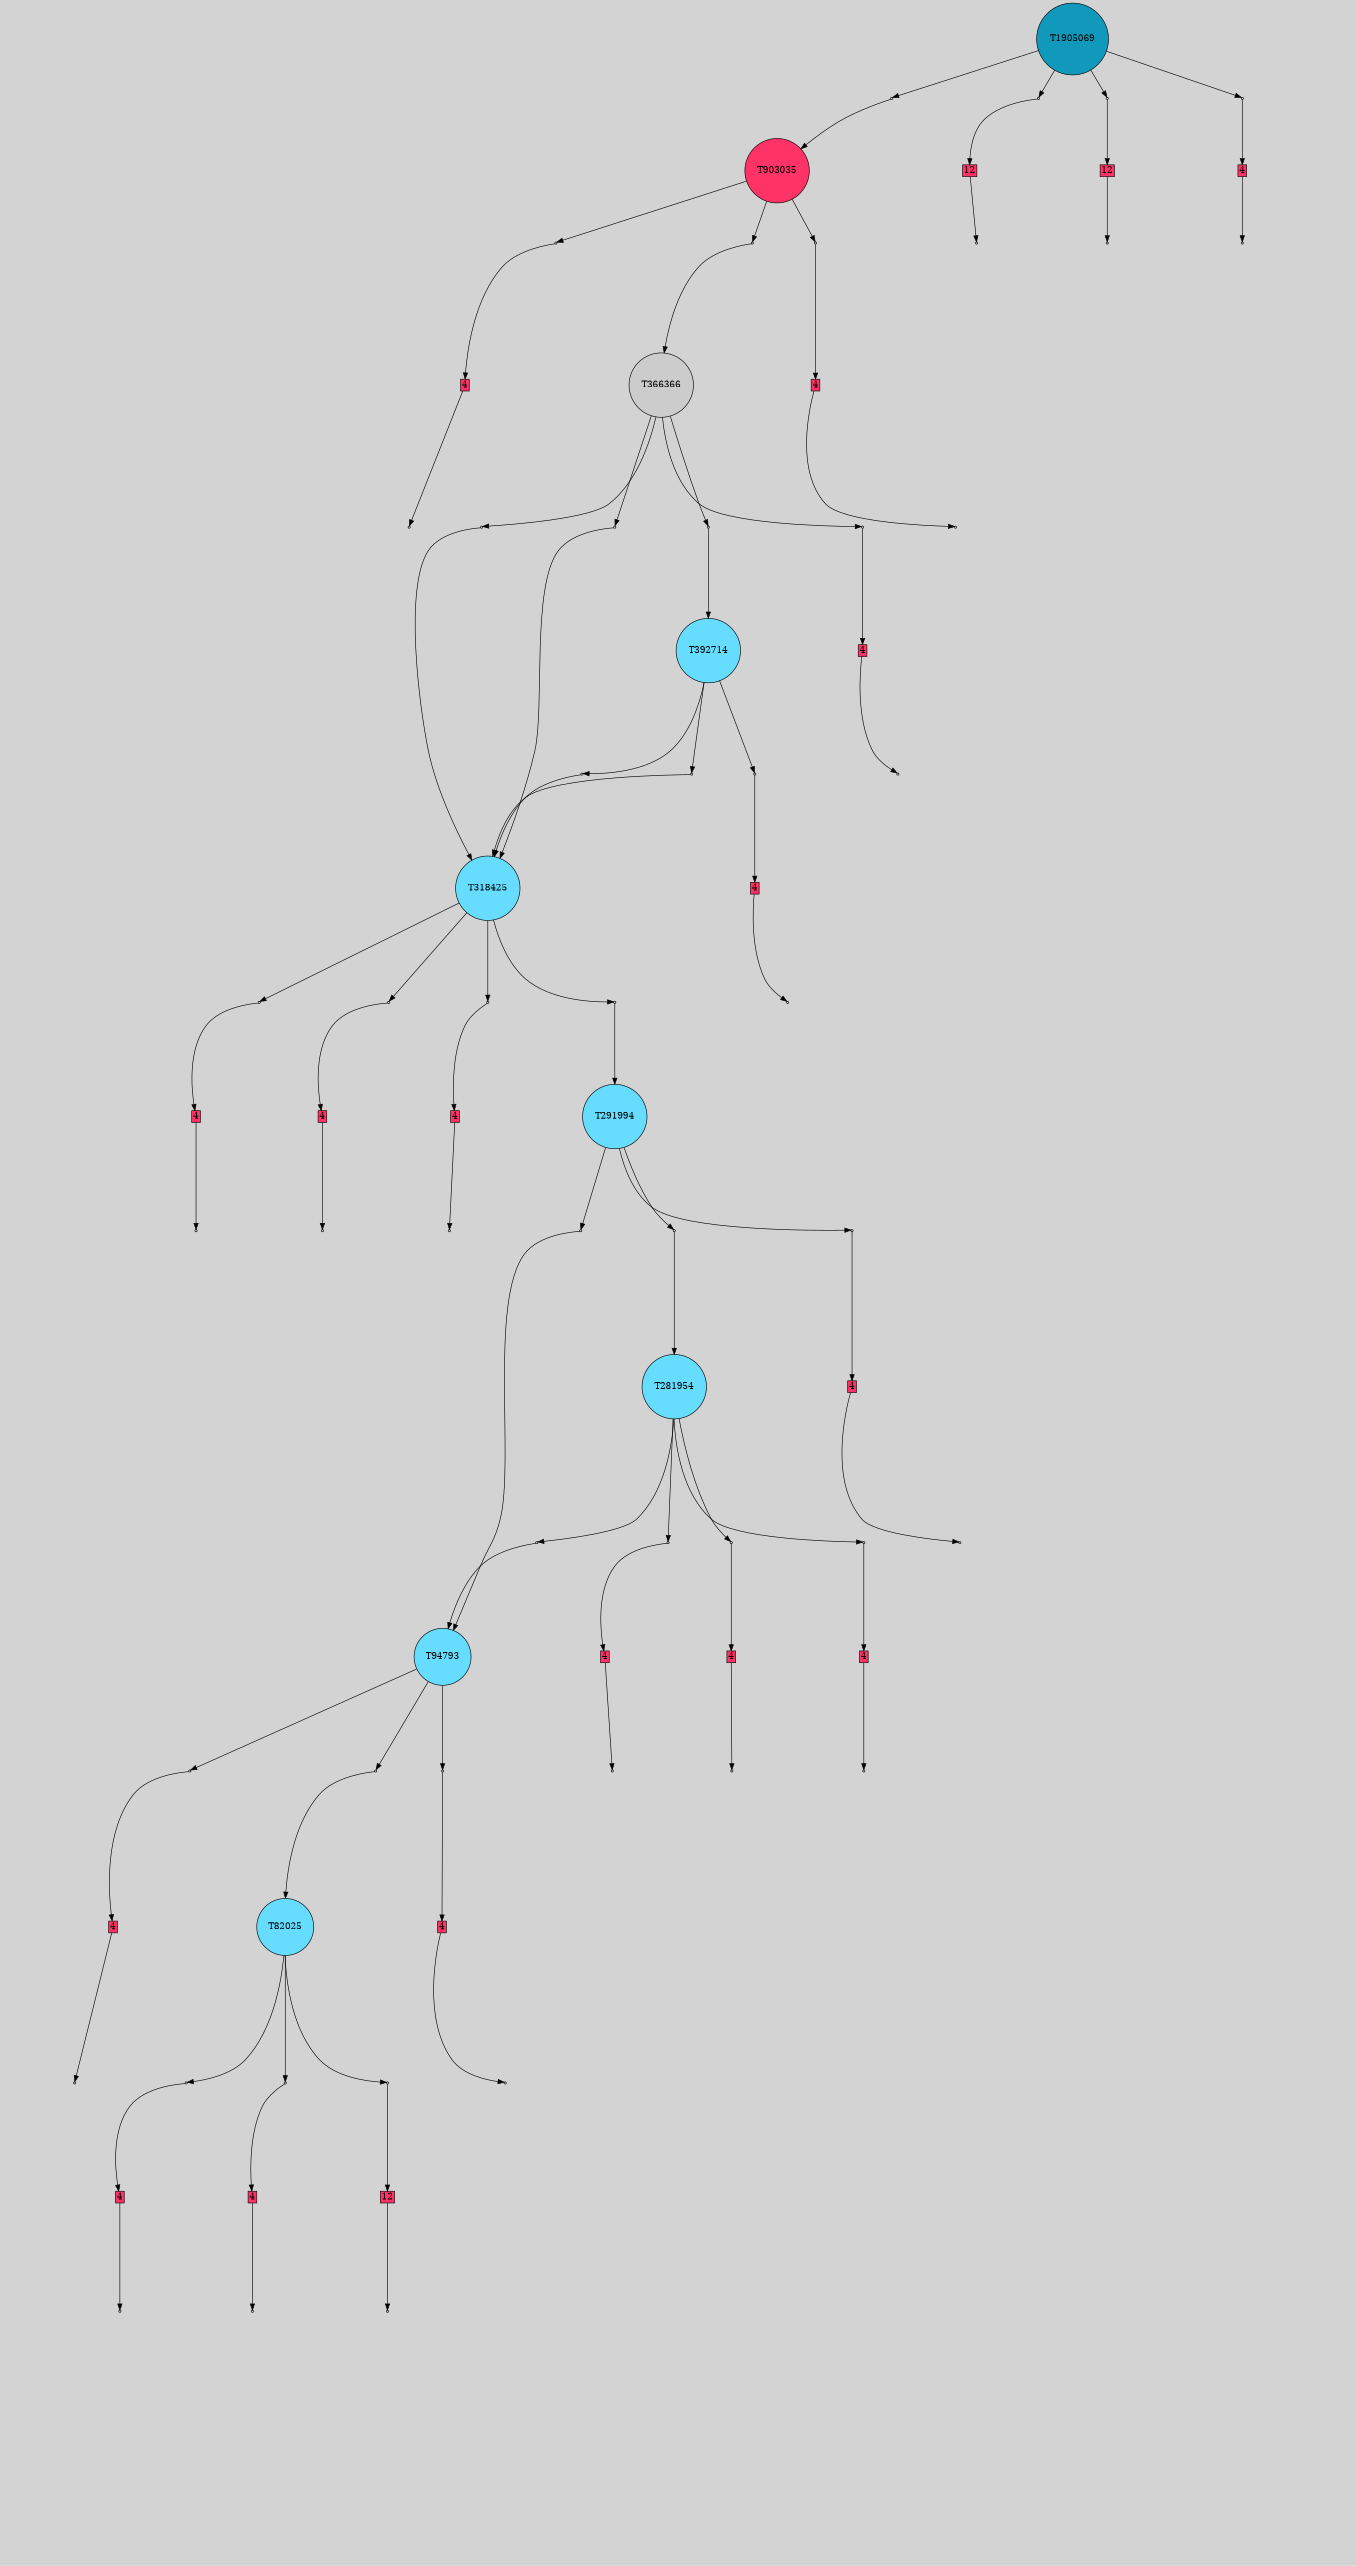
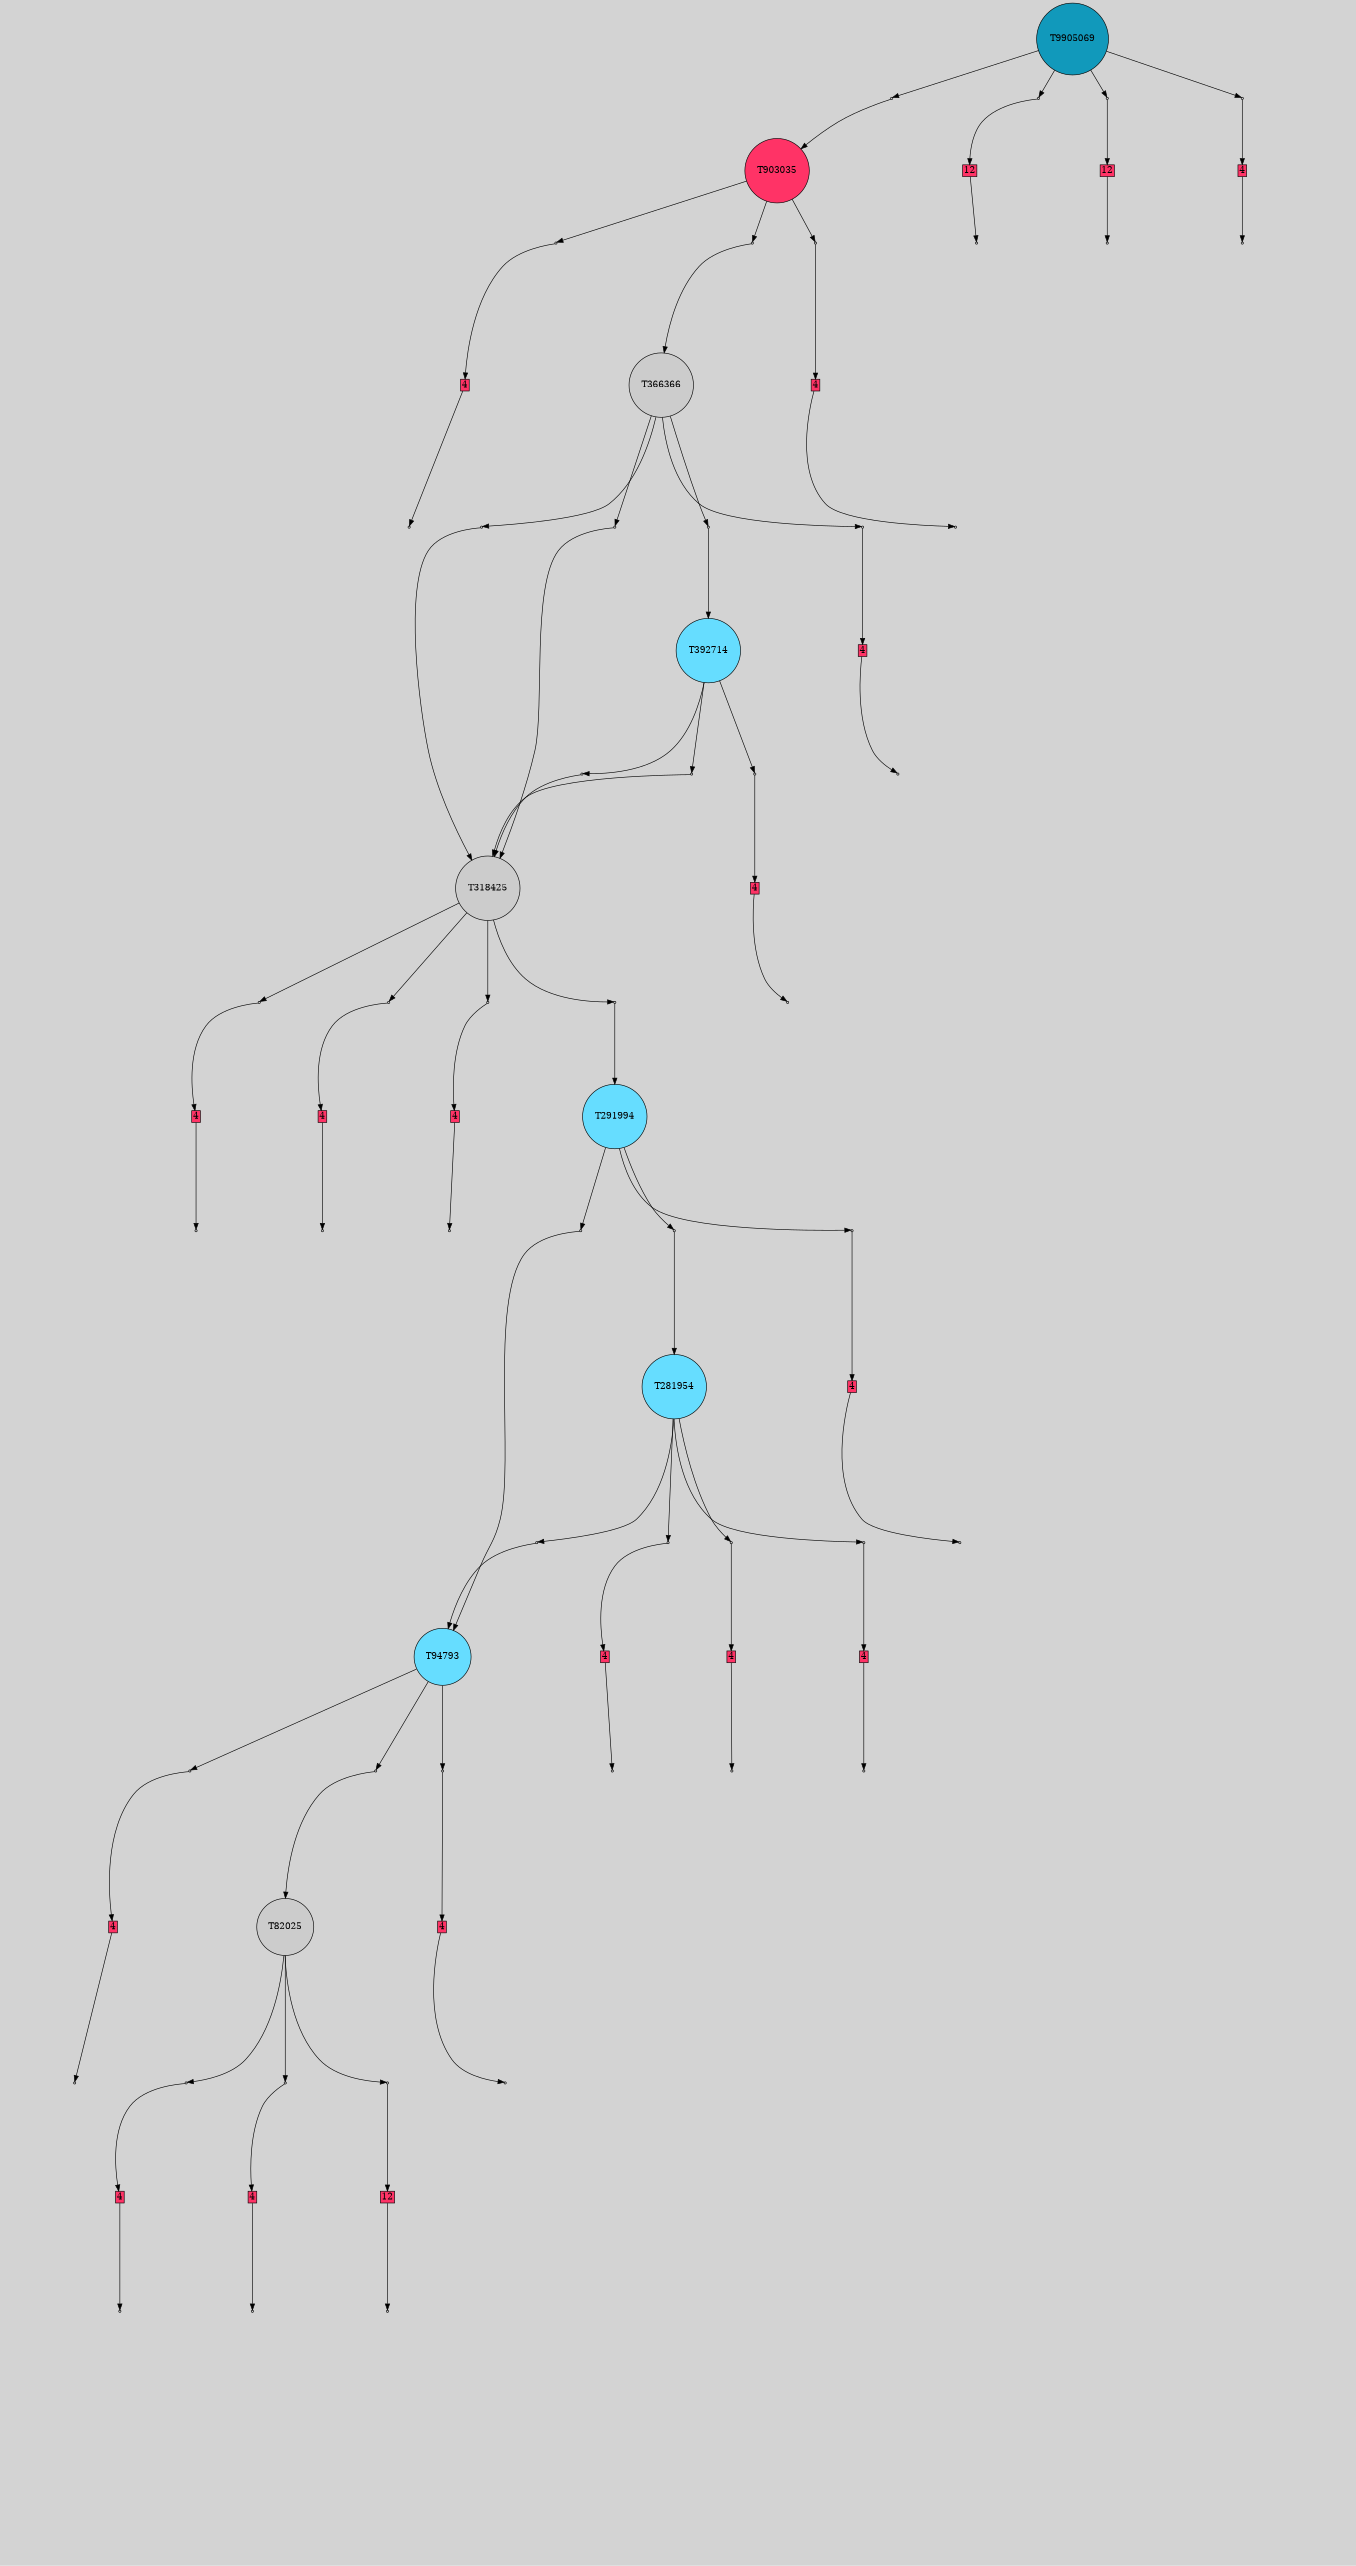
node "T1905069": label "T1905069" -> "T9905069"
node "T318425": fillcolor #66ddff -> #cccccc
node "T82025": fillcolor #66ddff -> #cccccc
